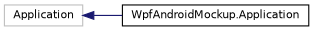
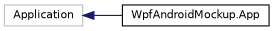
node "WpfAndroidMockup.Application": label "WpfAndroidMockup.Application" -> "WpfAndroidMockup.App"
